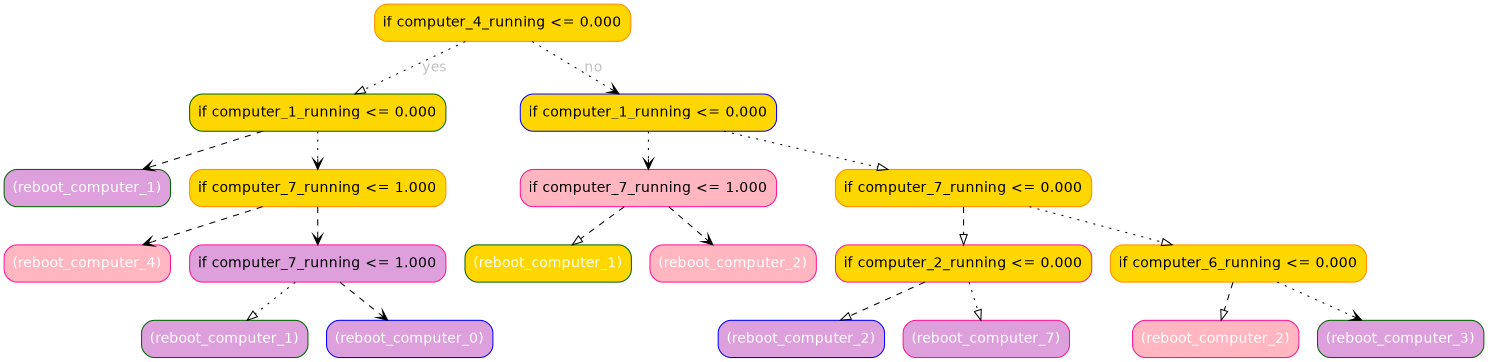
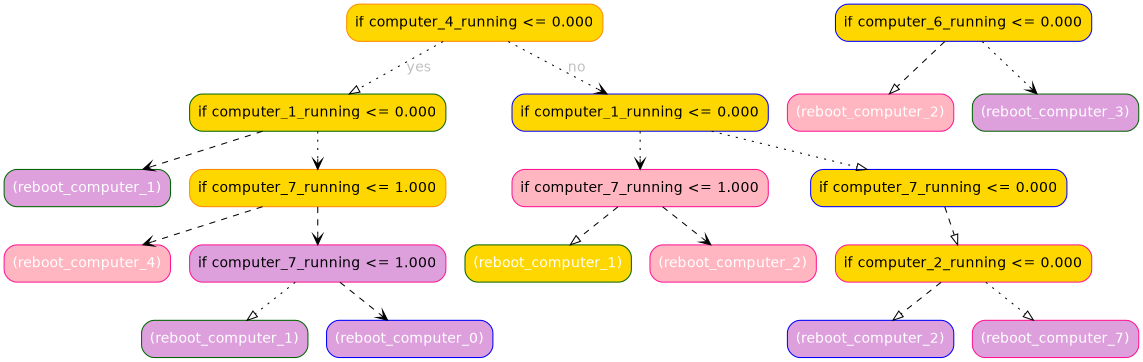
node "if computer_7_running <= 0.000": color darkorange -> blue
edge "if computer_7_running <= 0.000" -> "if computer_6_running <= 0.000": removed
node "if computer_6_running <= 0.000": color darkorange -> blue
